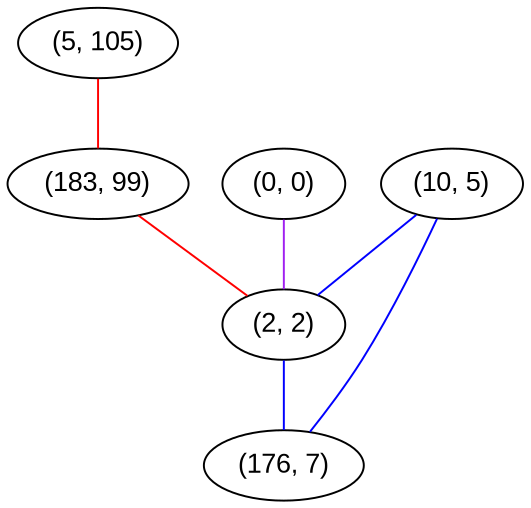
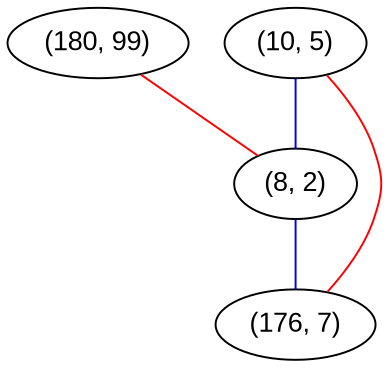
node "(5, 105)": removed
node "(183, 99)": label "(183, 99)" -> "(180, 99)"
node "(0, 0)": removed
node "(2, 2)": label "(2, 2)" -> "(8, 2)"
edge "(10, 5)" -- "(176, 7)": color blue -> red
